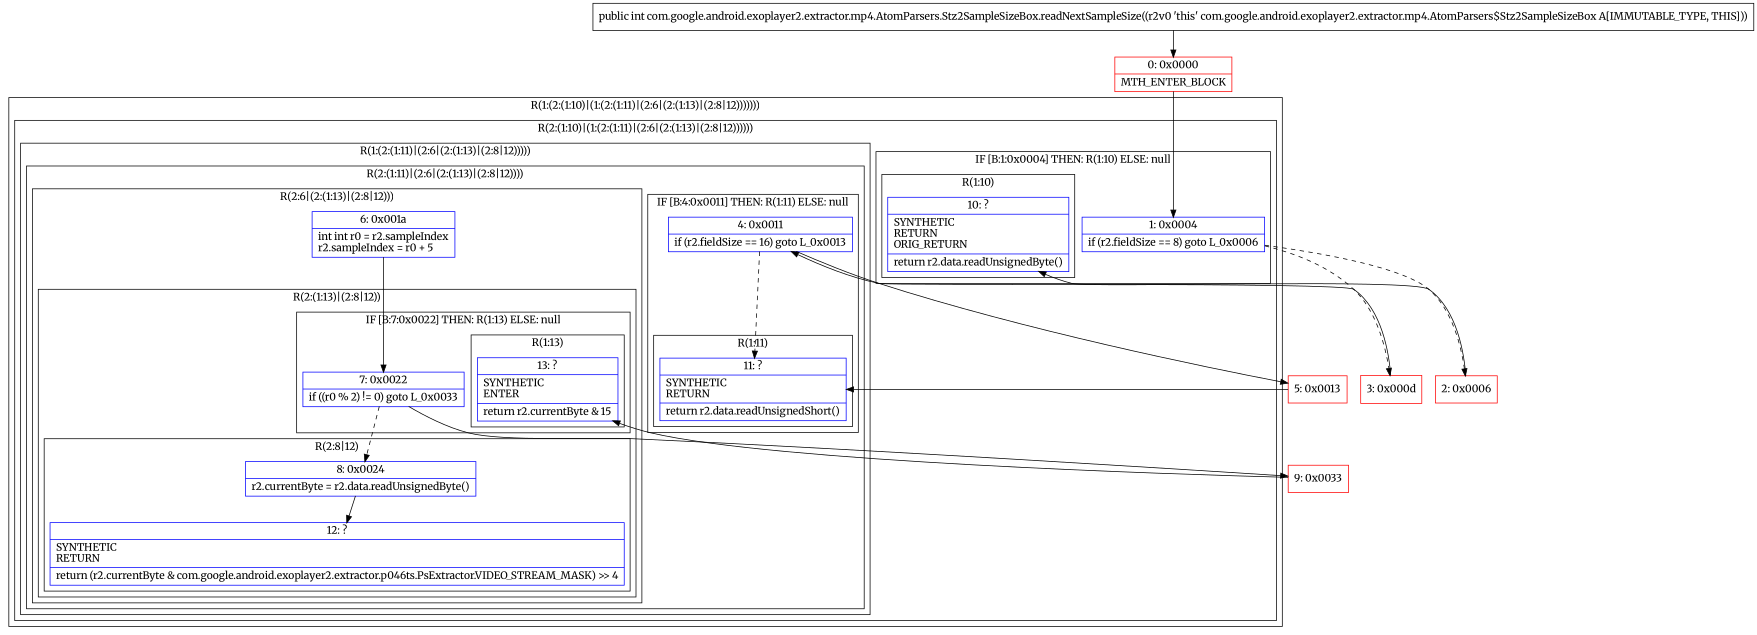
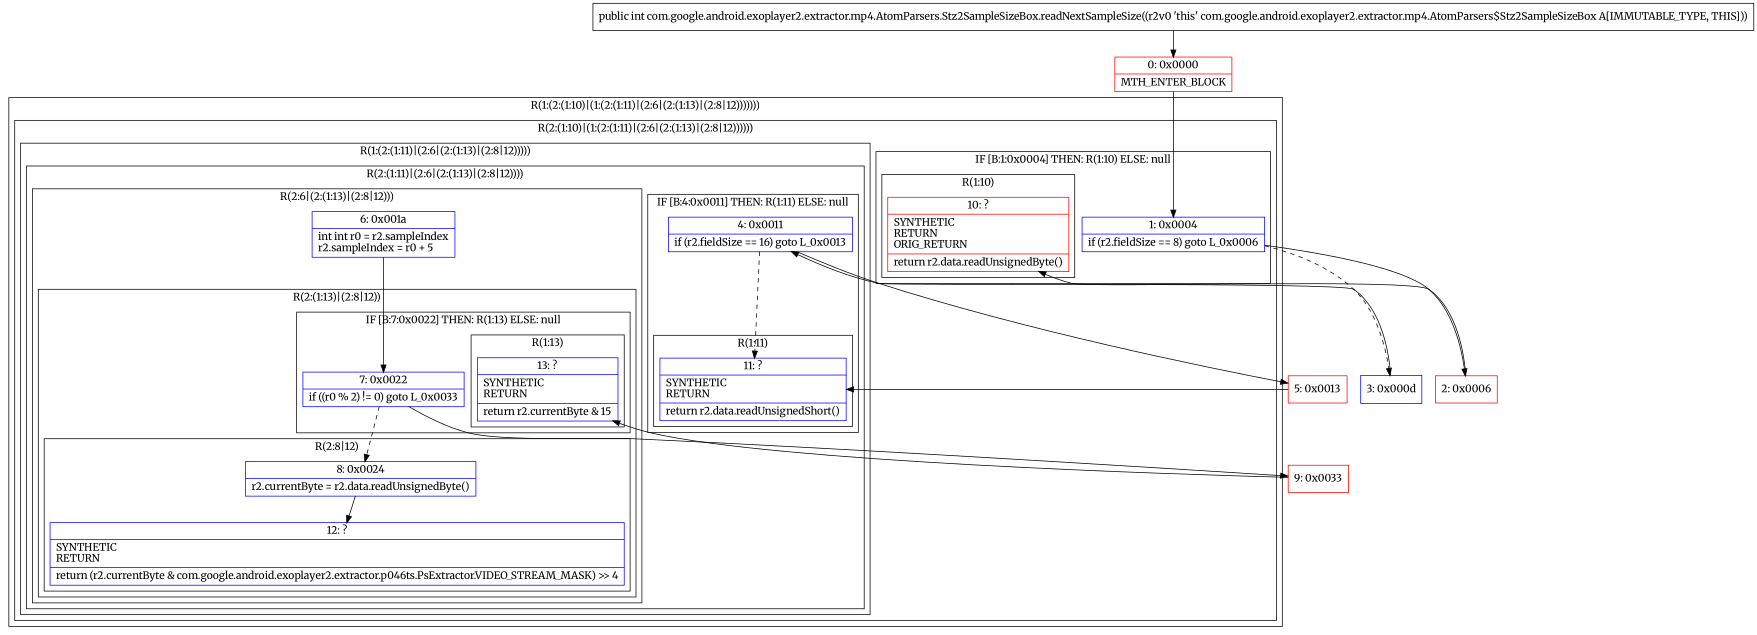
node "10: ?": color blue -> red
edge "1: 0x0004" -> "2: 0x0006": style dashed -> solid
node "3: 0x000d": color red -> blue
node "13: ?": text "ENTER" -> "RETURN"
